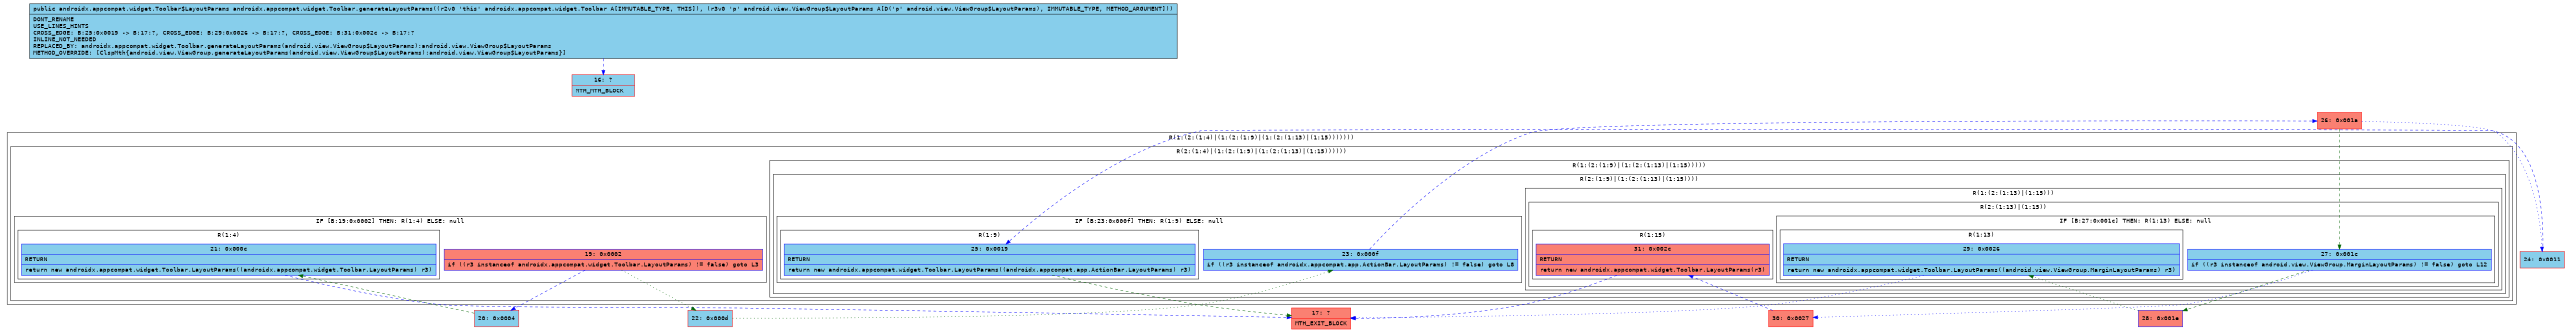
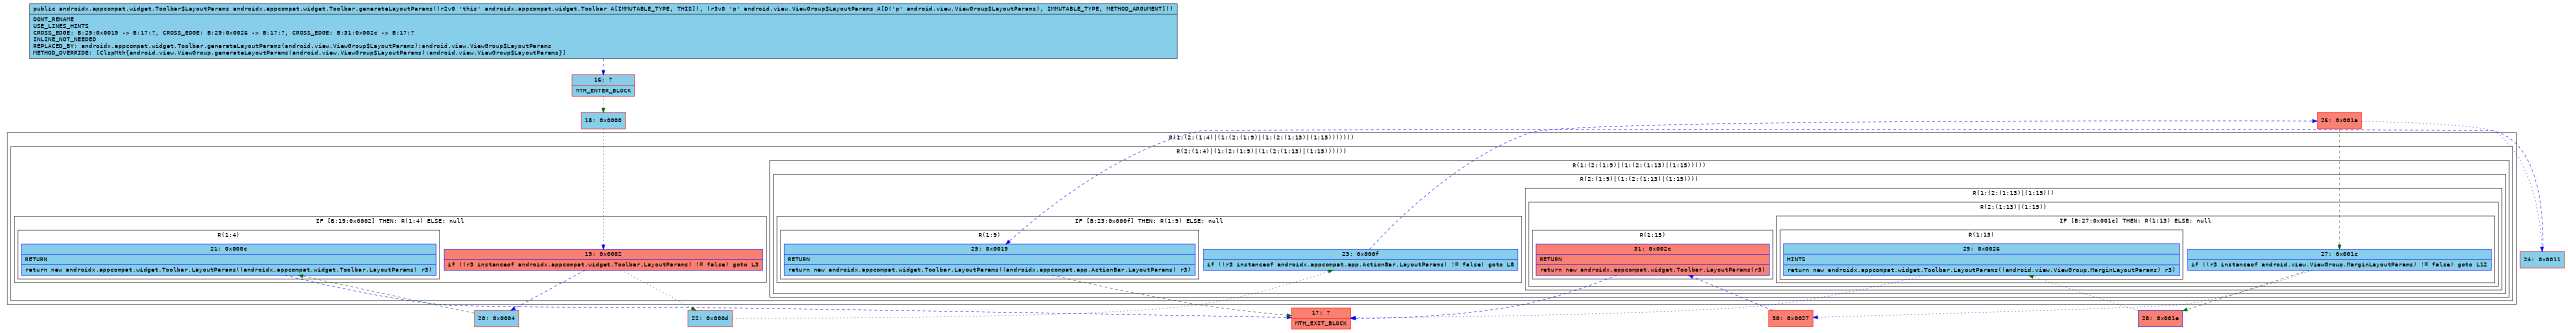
node "16: ?": text "MTH_MTH_BLOCK" -> "MTH_ENTER_BLOCK"
node "18: 0x0000": added
node "29: 0x0026": text "RETURN" -> "HINTS"
